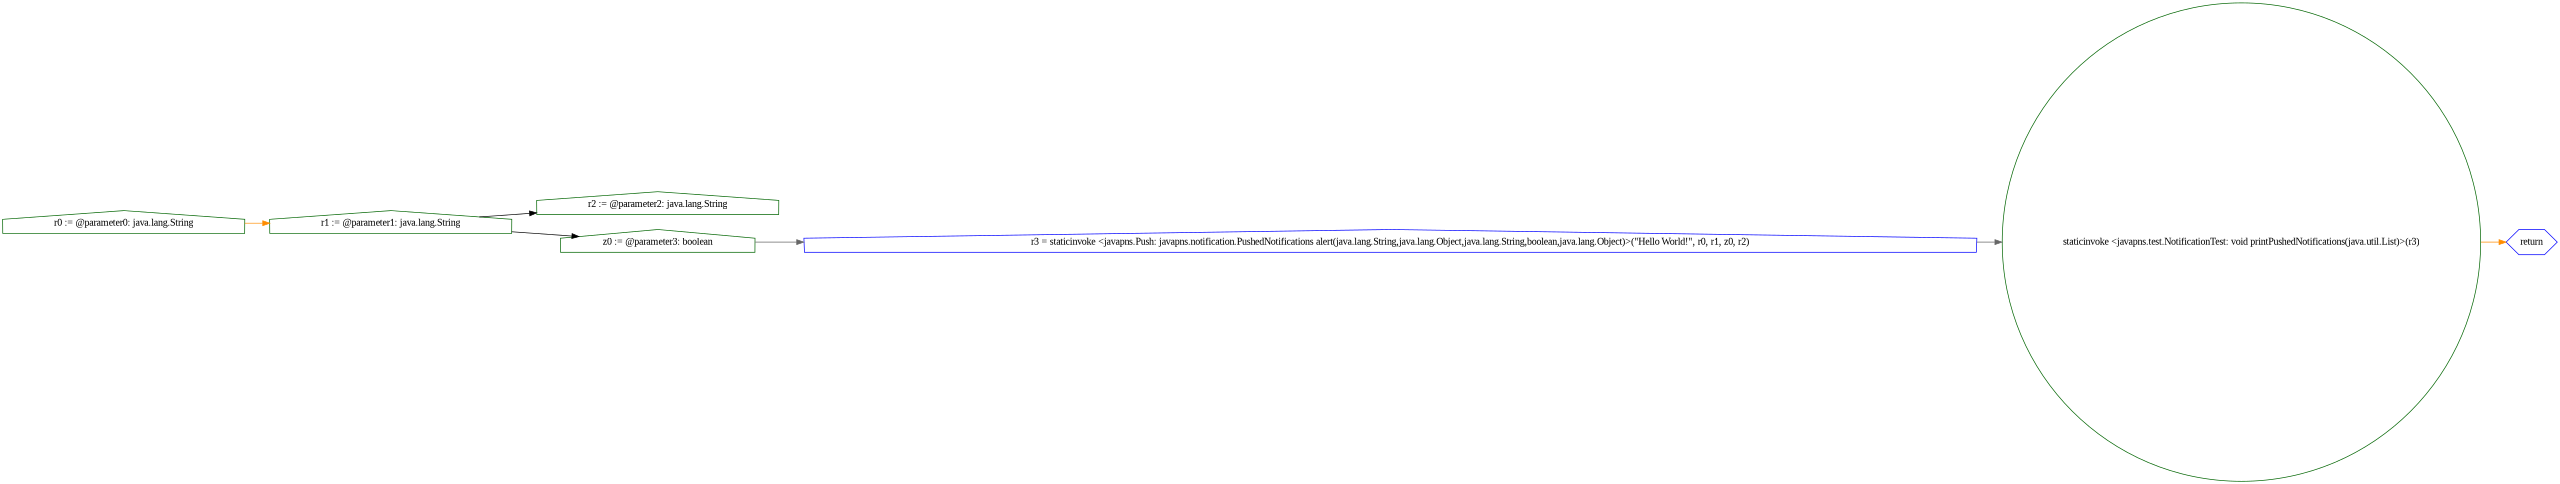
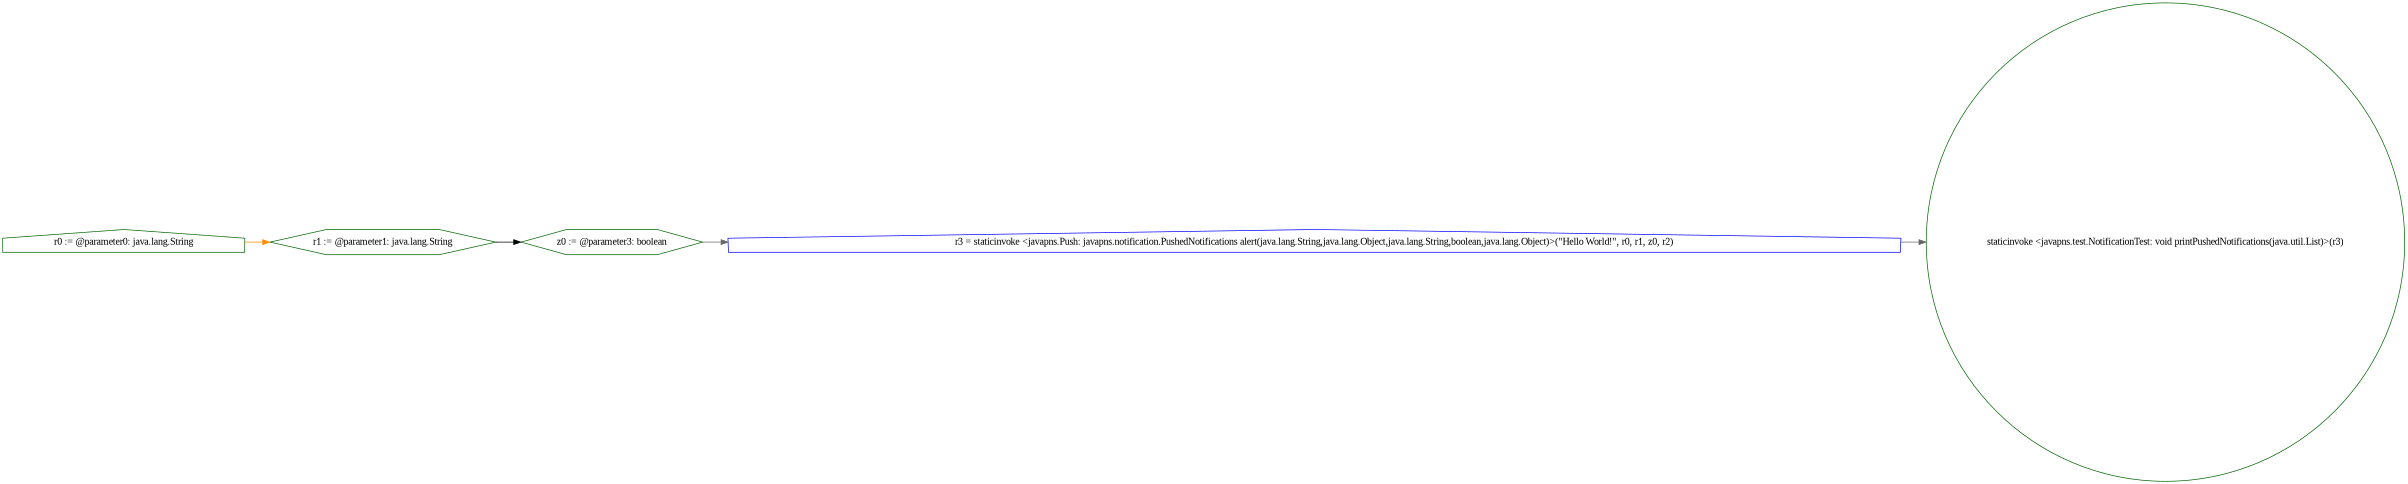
node "r2 := @parameter2: java.lang.String": removed
node "r1 := @parameter1: java.lang.String": shape house -> hexagon
node "z0 := @parameter3: boolean": shape house -> hexagon
node "return": removed
